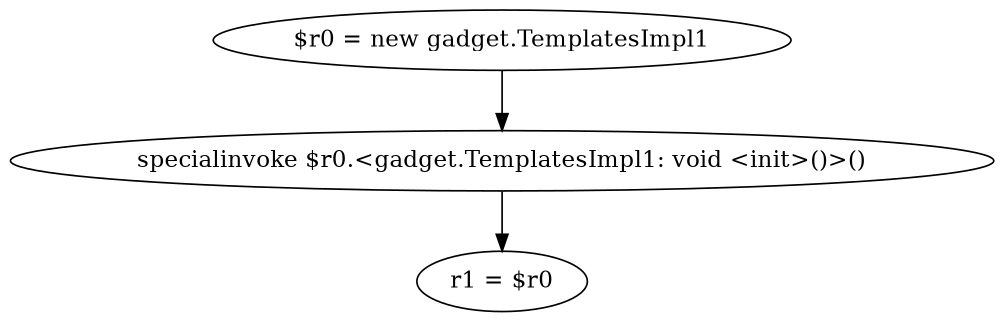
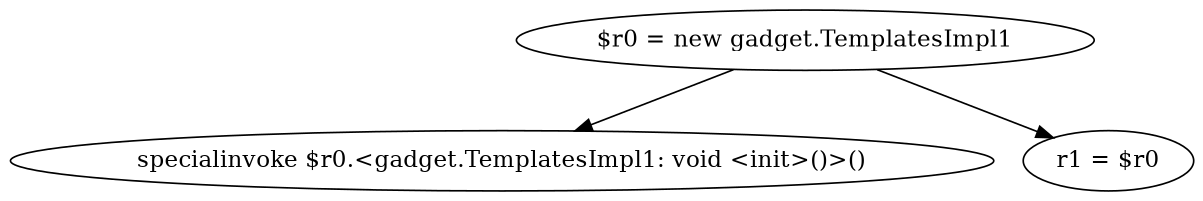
edge "specialinvoke $r0.<gadget.TemplatesImpl1: void <init>()>()" -> "r1 = $r0": now "$r0 = new gadget.TemplatesImpl1" -> "r1 = $r0"
